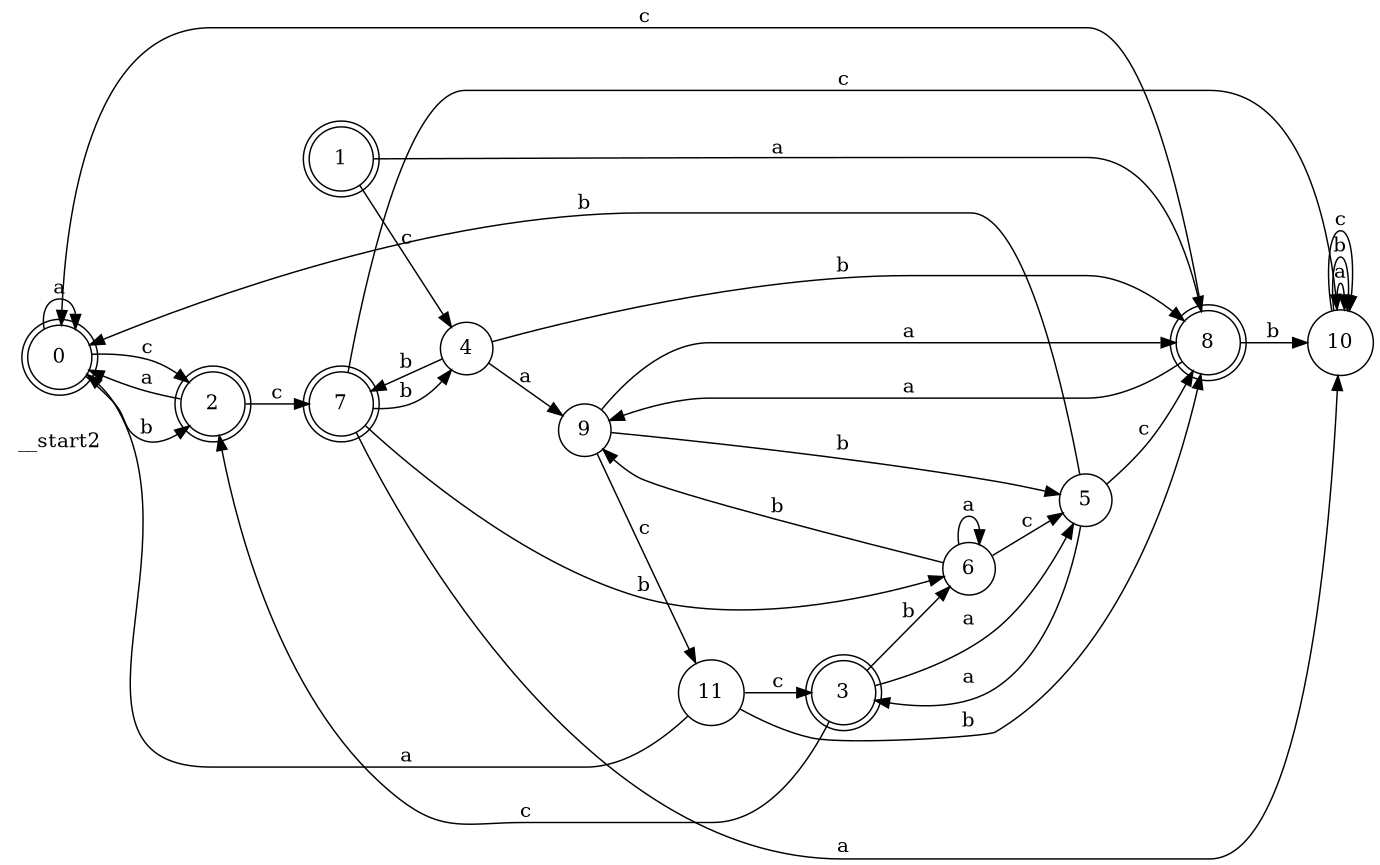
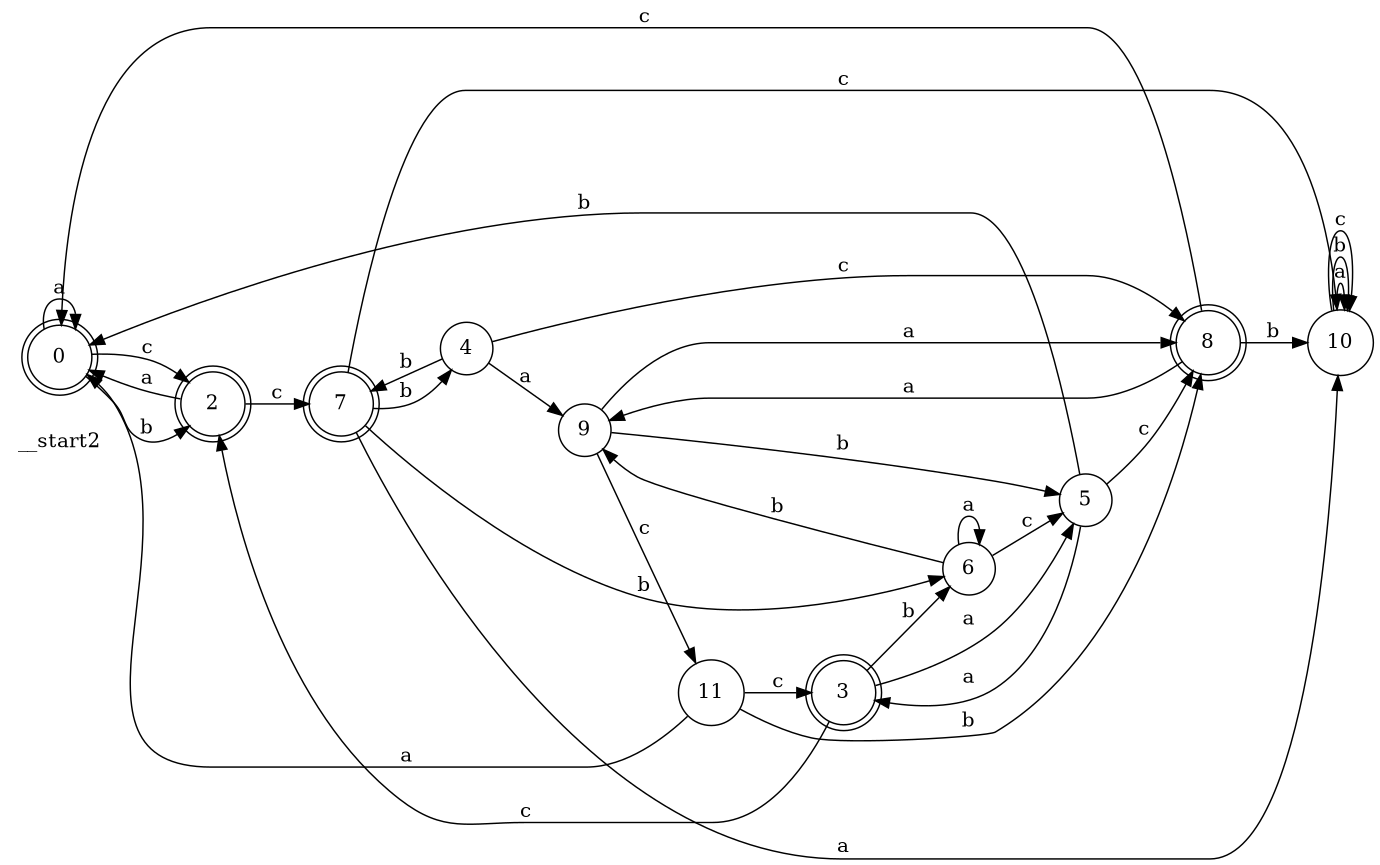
node "1": removed
edge "4" -> "8": label "b" -> "c"
